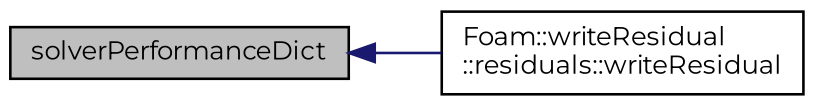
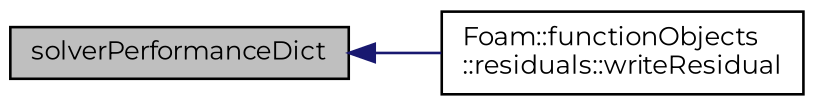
node "Foam::writeResidual ::residuals::writeResidual": label "Foam::writeResidual ::residuals::writeResidual" -> "Foam::functionObjects ::residuals::writeResidual"
